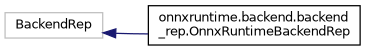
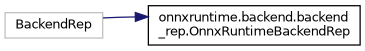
edge "onnxruntime.backend.backend _rep.OnnxRuntimeBackendRep" -> "BackendRep": reversed
